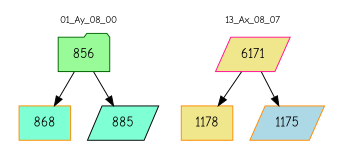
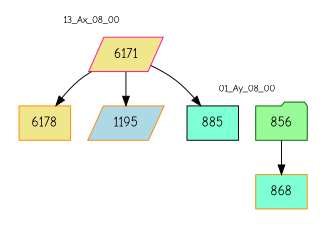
cluster "13_Ax_08_07": label "13_Ax_08_07" -> "13_Ax_08_00"
edge "856" -> "885": now "6171" -> "885"
node "885": shape parallelogram -> box
node "1178": label "1178" -> "6178"
node "1175": label "1175" -> "1195"
